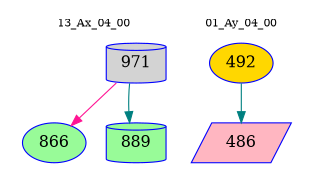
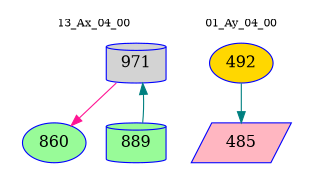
edge "971" -> "889": reversed
node "866": label "866" -> "860"
node "486": label "486" -> "485"
